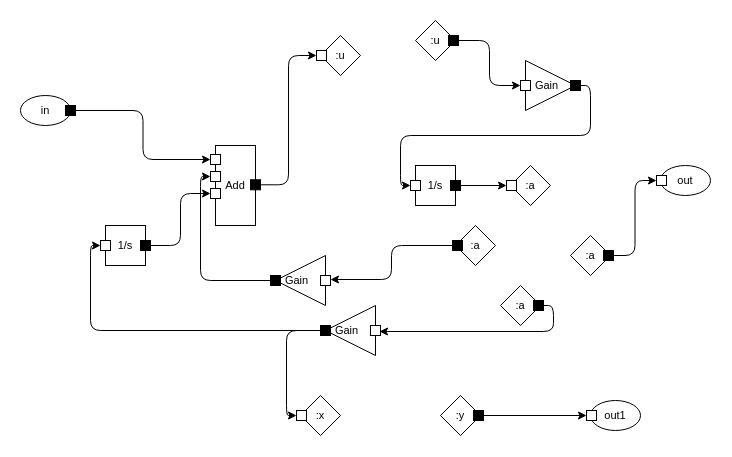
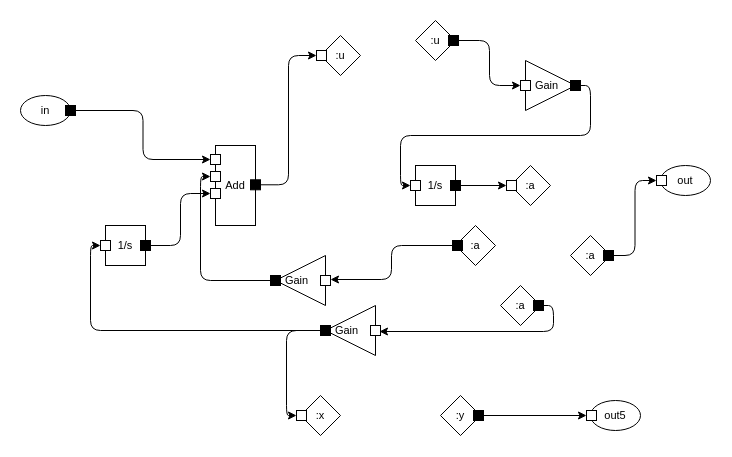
node "out1": label "out1" -> "out5"
